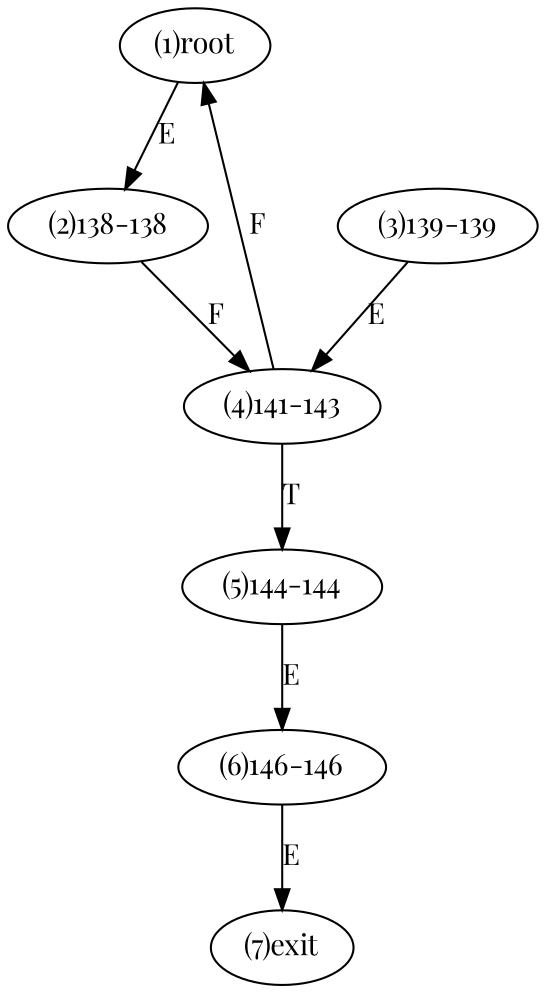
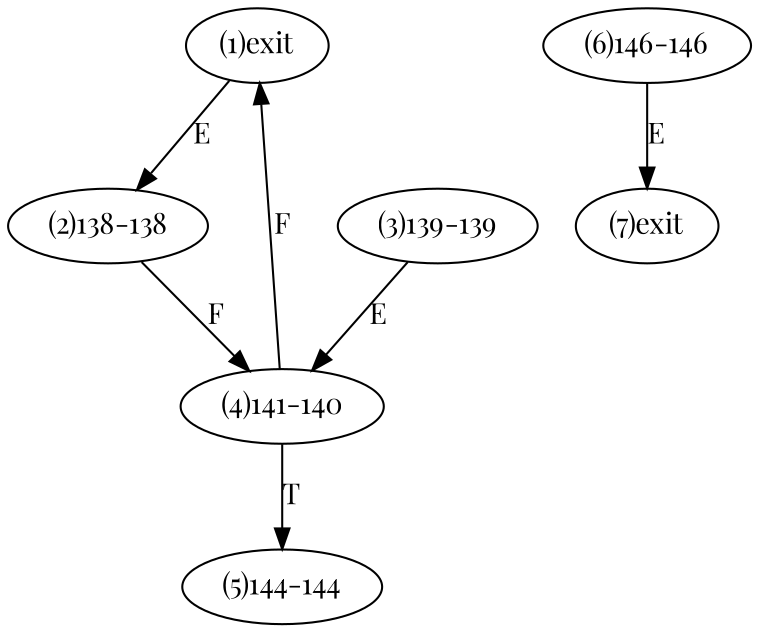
node "(1)root": label "(1)root" -> "(1)exit"
node "(4)141-143": label "(4)141-143" -> "(4)141-140"
edge "(5)144-144" -> "(6)146-146": removed, label "E"
